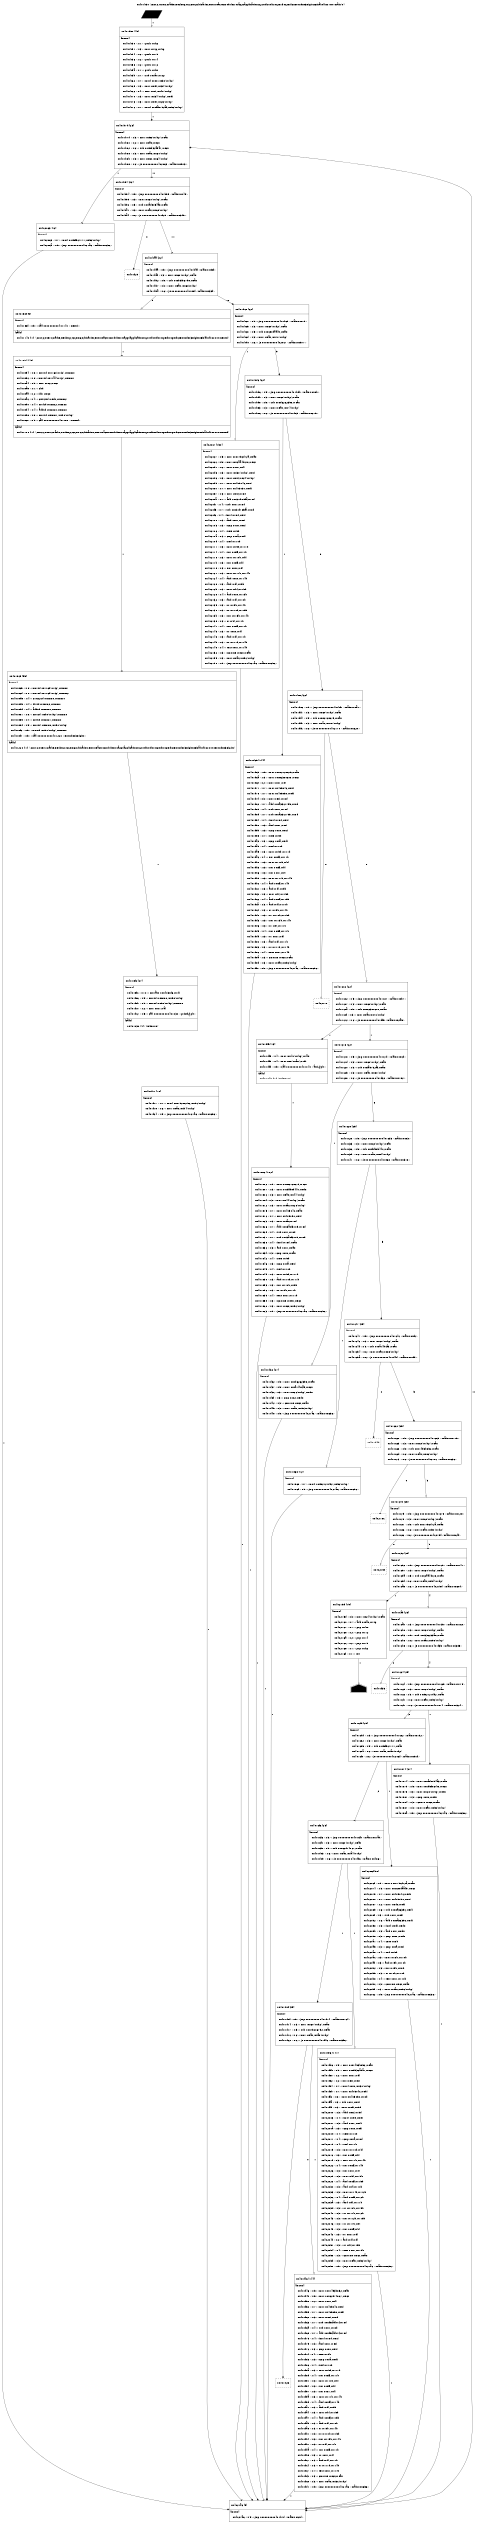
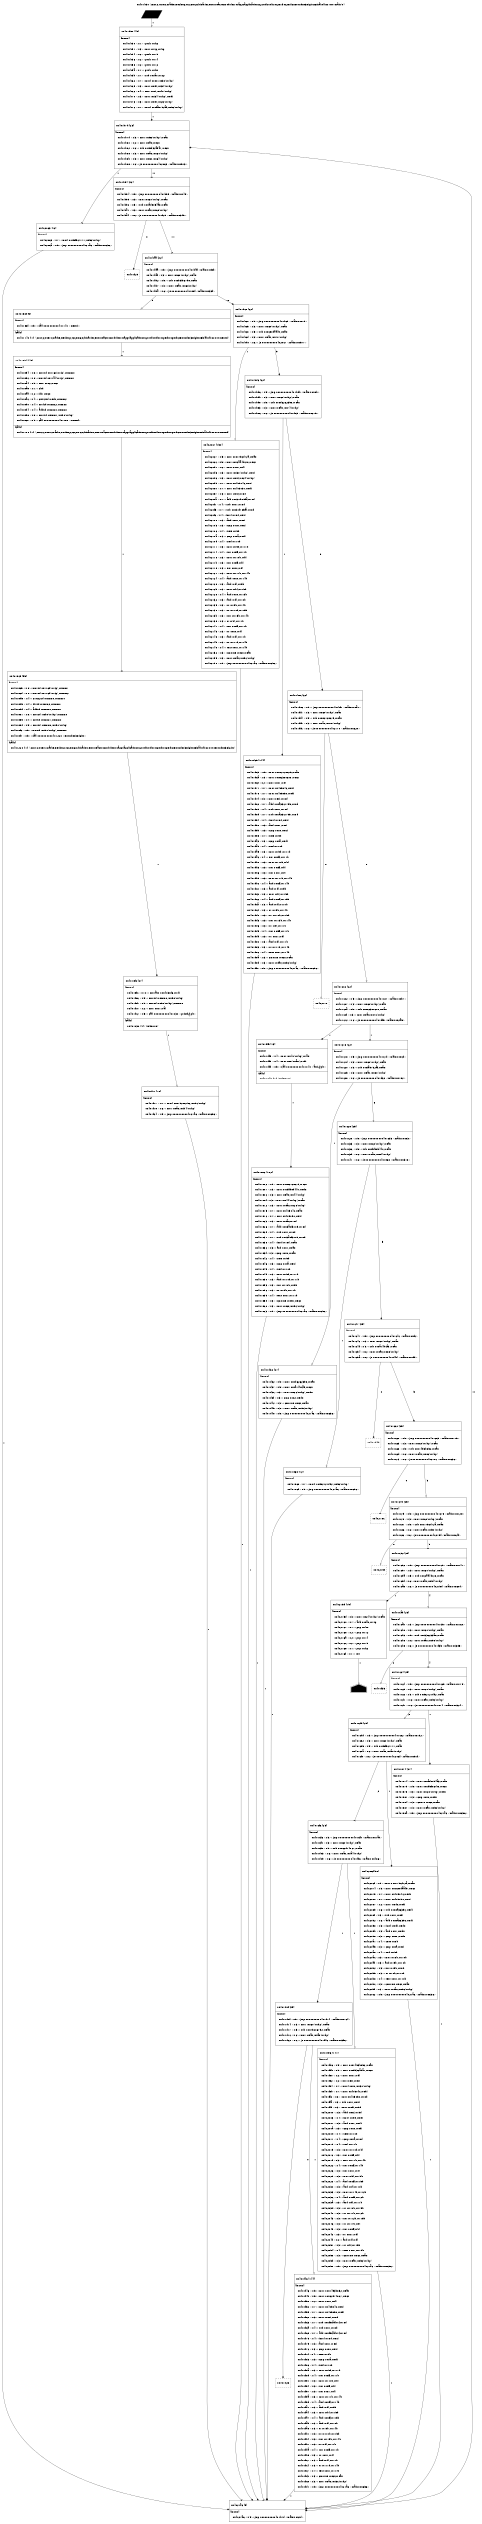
edge "0x401efc [27]" -> "0x401f17 [18]": added, label "1"
